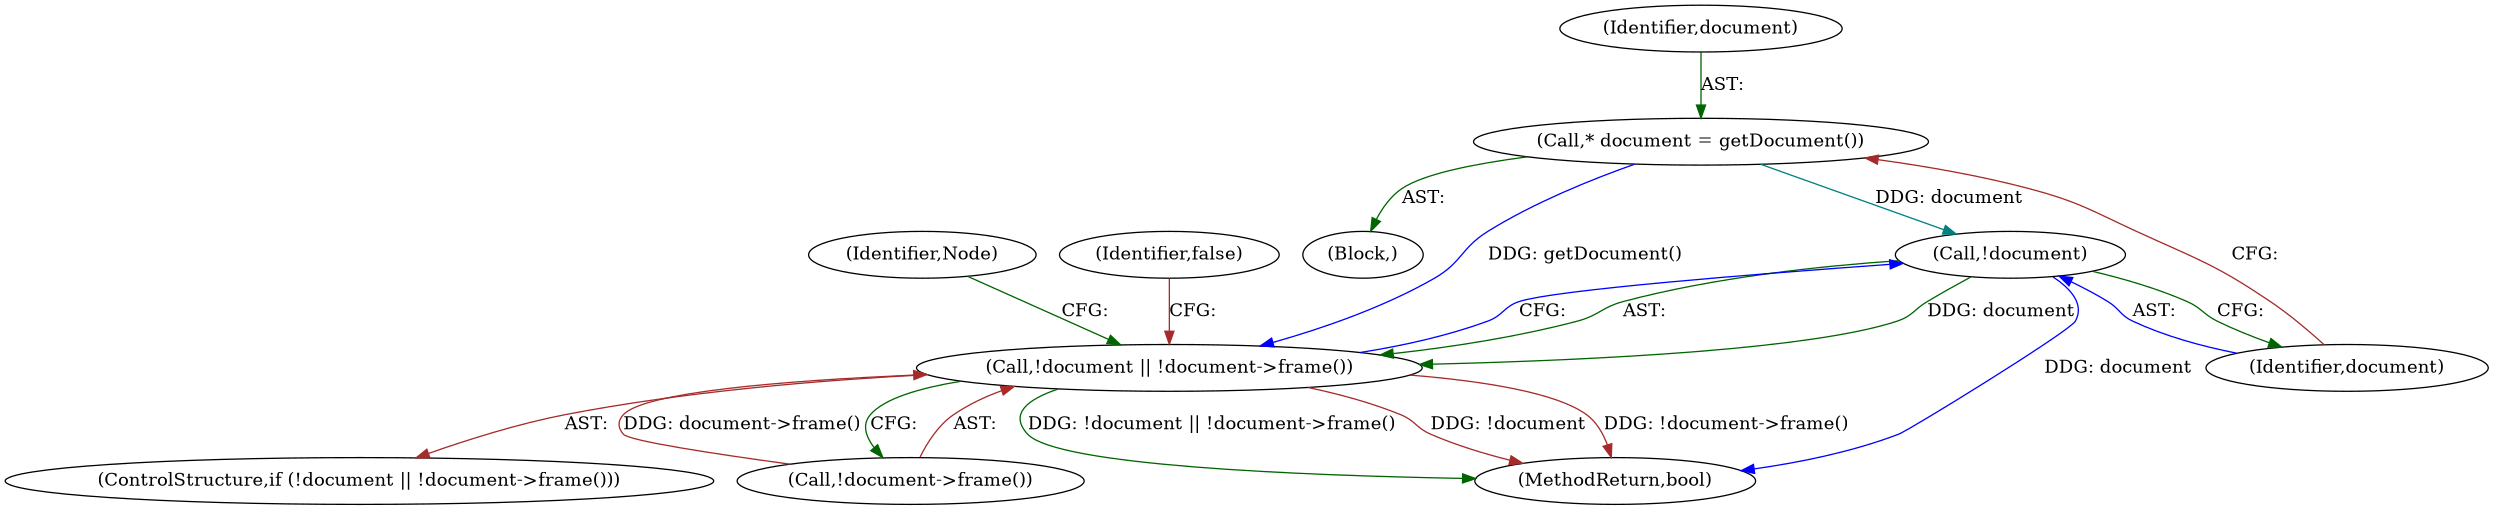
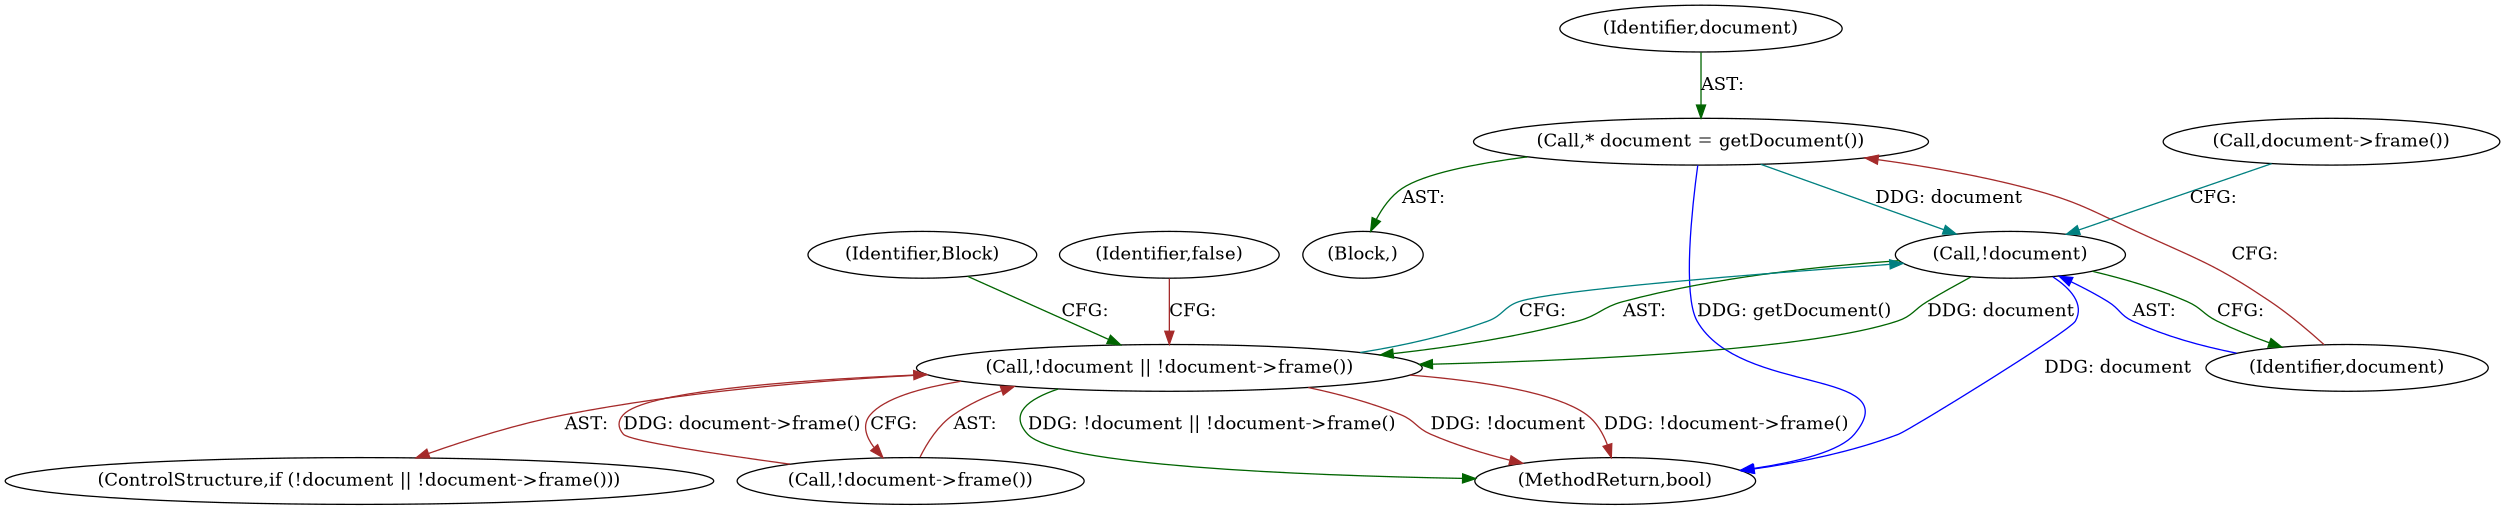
node "(Call,document->frame())": added
node "(Identifier,Node)": label "(Identifier,Node)" -> "(Identifier,Block)"
edge "(Call,* document = getDocument())" -> "(Call,!document || !document->frame())": now "(Call,* document = getDocument())" -> "(MethodReturn,bool)"
edge "(Call,!document || !document->frame())" -> "(Call,!document)": color blue -> teal
edge "(Call,!document || !document->frame())" -> "(Call,!document->frame())": color darkgreen -> brown
